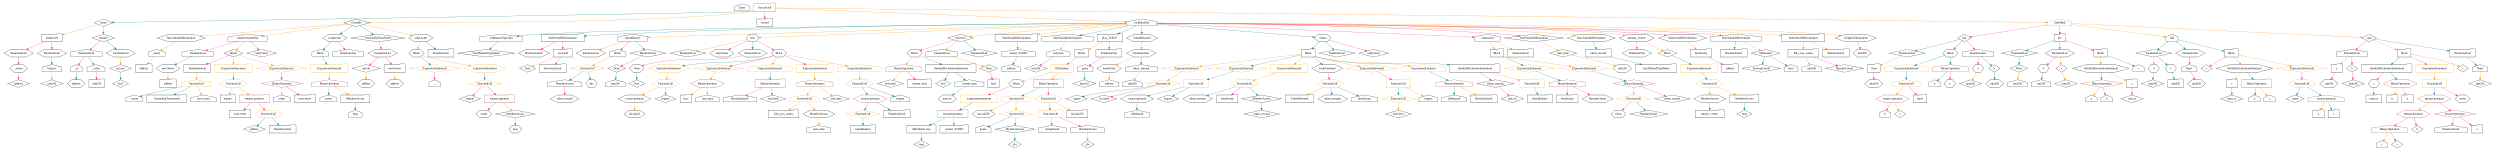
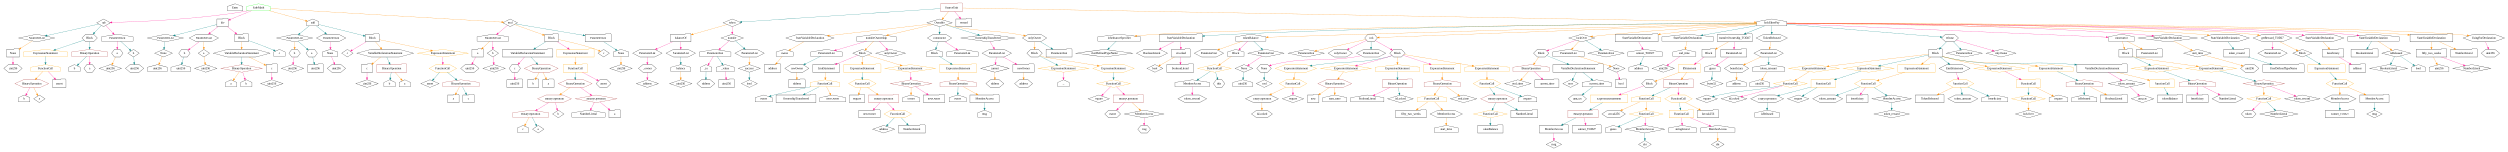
edge "SourceUnit" -> "SafeMath": removed
edge "lockEtherPay" -> "InheritanceSpecifier": color teal -> darkorange
node "play_TOD27": label "play_TOD27" -> "transferOwnership_TOD27"
node "amount_TOD27": label "amount_TOD27" -> "getReward_TOD27"
